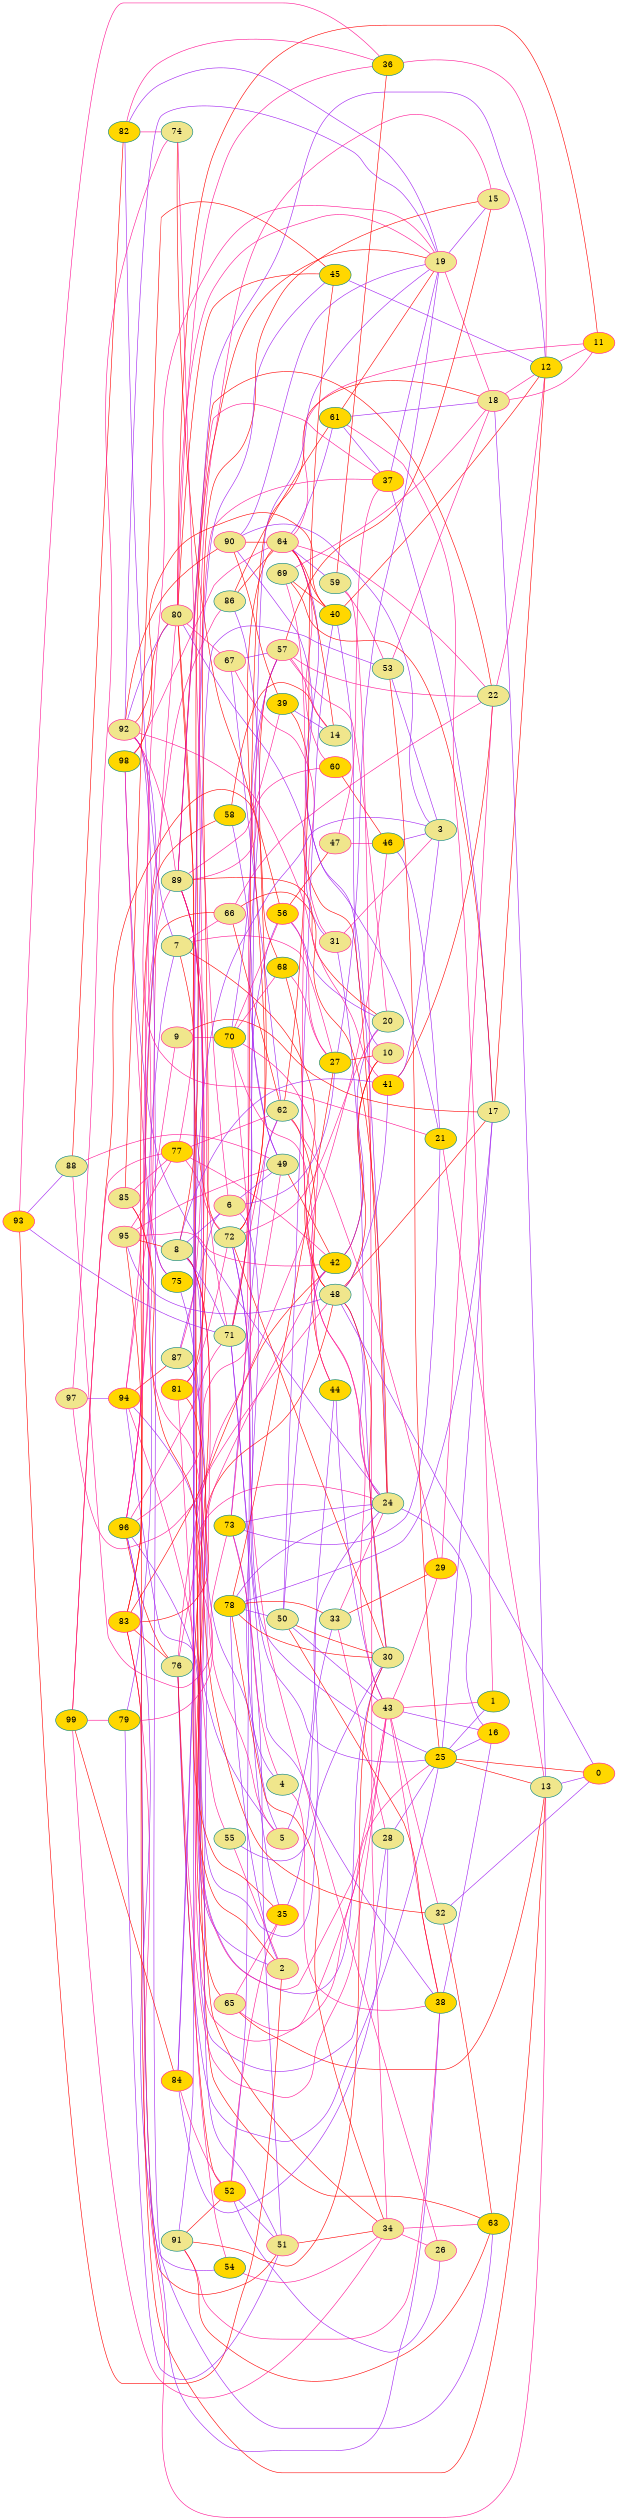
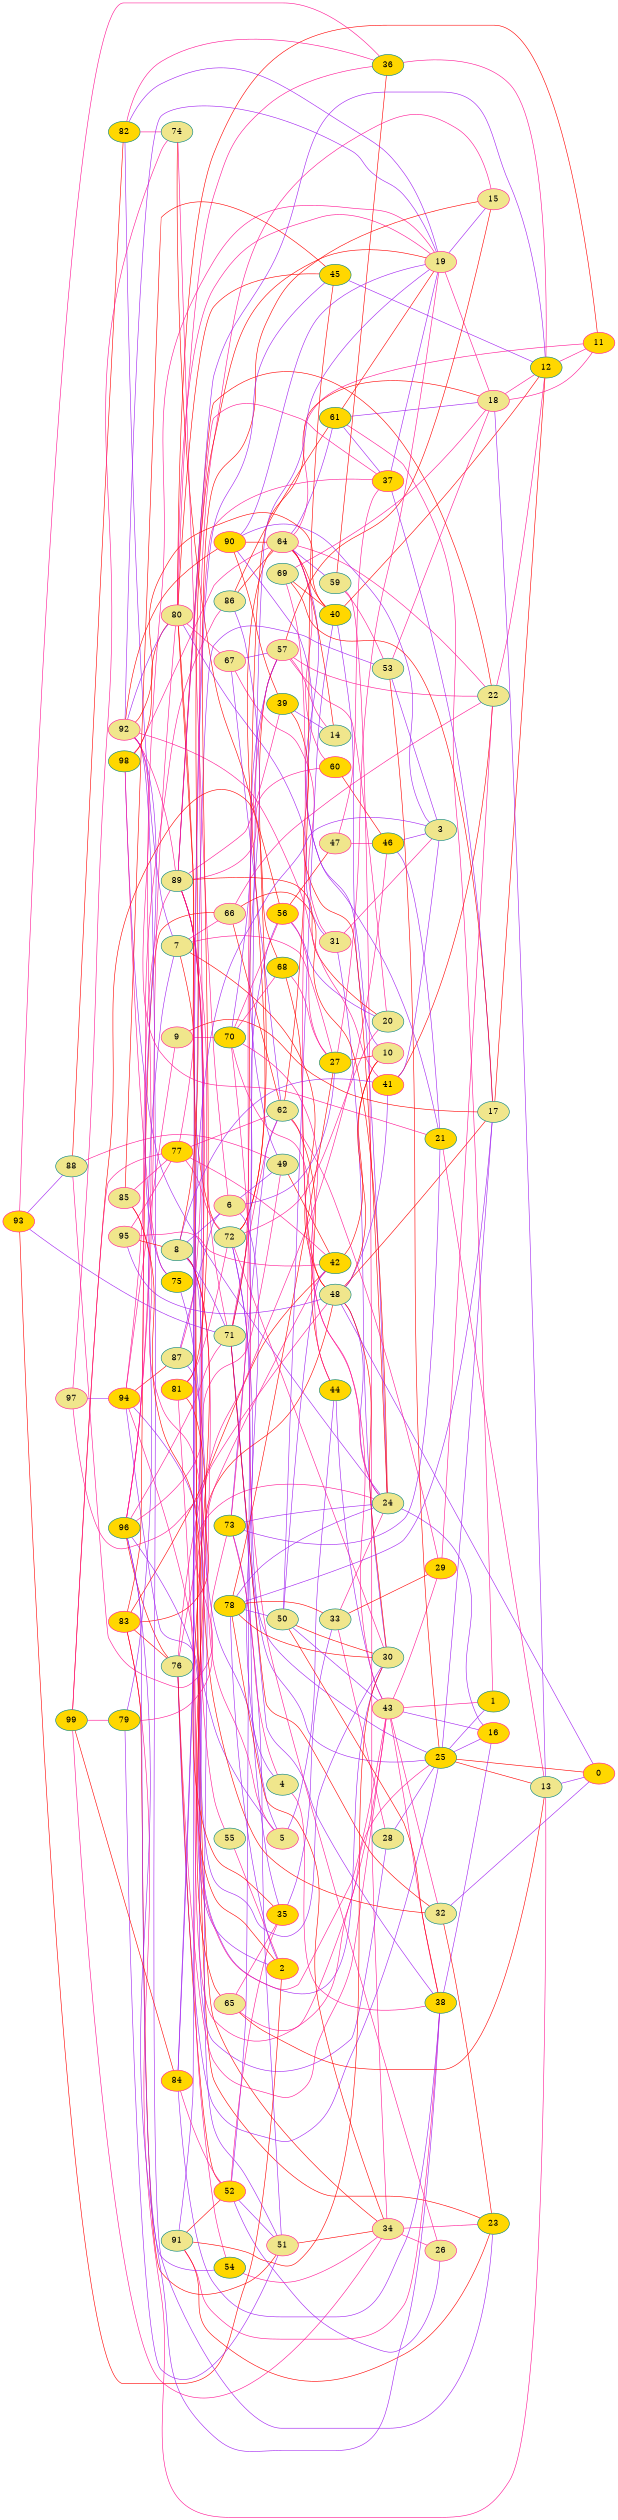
node "90": fillcolor khaki -> gold
edge "19" -- "27": color purple -> deeppink
node "58": removed
edge "20" -- "42": removed
edge "49" -- "95": removed
edge "72" -- "30": color red -> deeppink
edge "71" -- "32": added
edge "24" -- "55": removed
node "2": fillcolor khaki -> gold
edge "28" -- "84": now "38" -- "84"
node "63": label "63" -> "23"
edge "95" -- "13": removed
